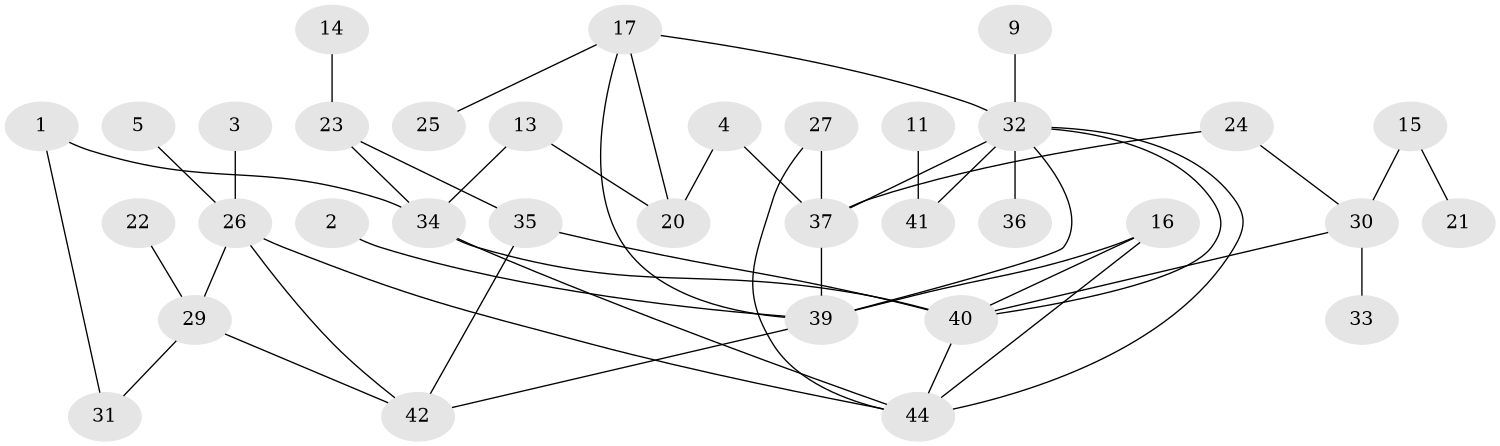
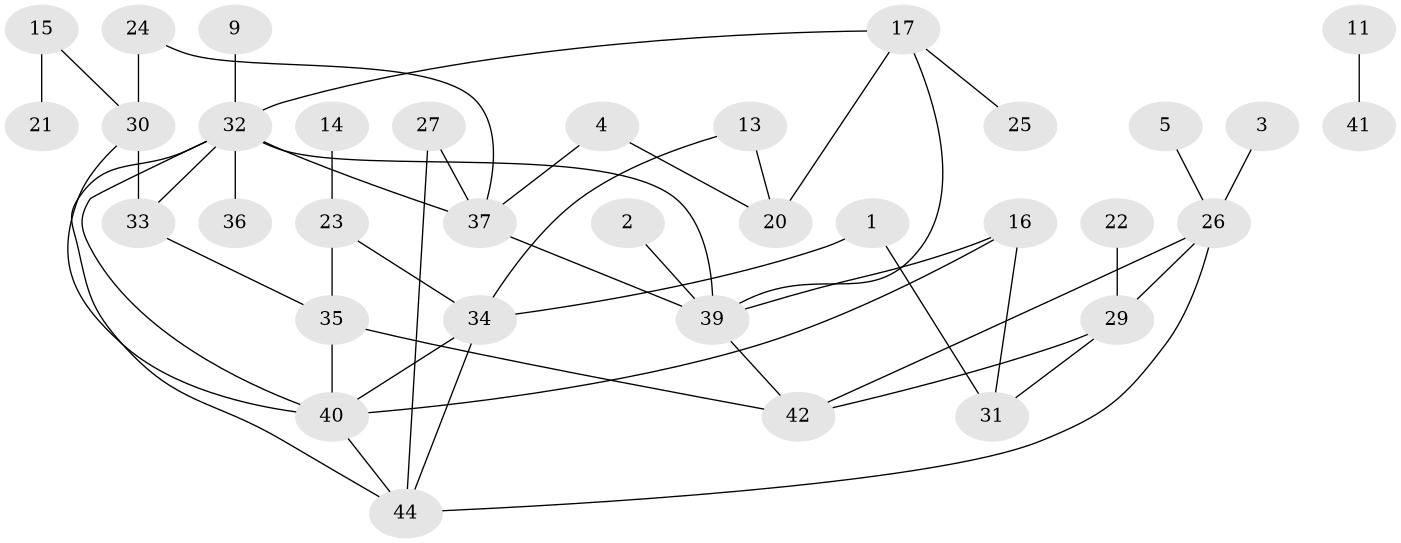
edge "32" -- "41": now "32" -- "33"
edge "33" -- "35": added
edge "16" -- "44": now "16" -- "31"
